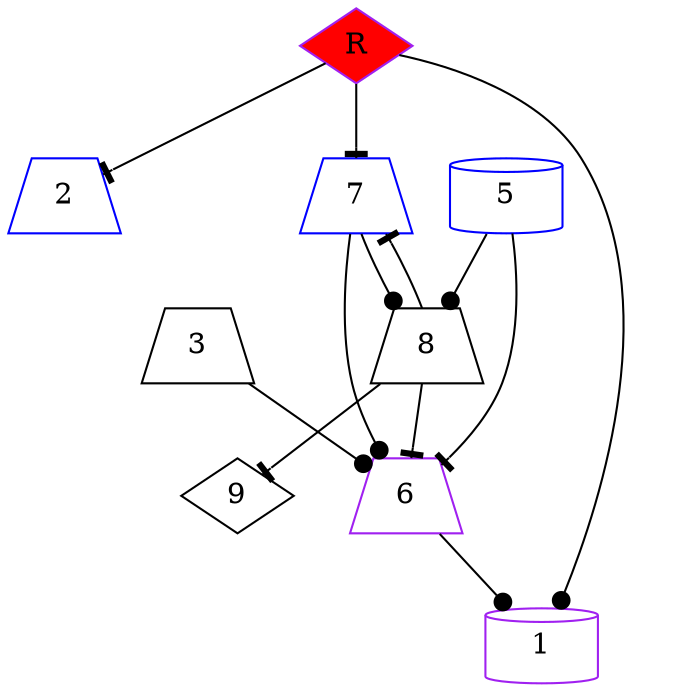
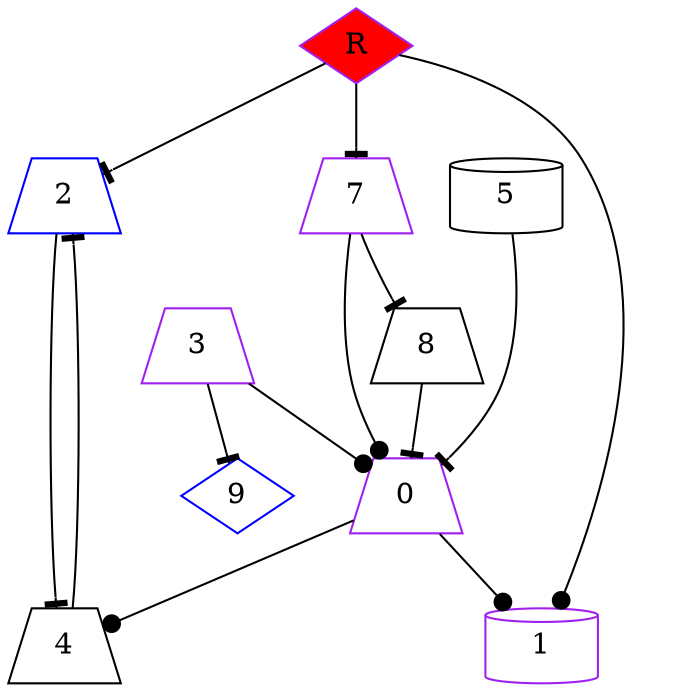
node "7": color blue -> purple
node "5": color blue -> black
edge "5" -> "8": removed
edge "7" -> "8": arrowhead dot -> tee
edge "8" -> "7": removed
node "3": color black -> purple
edge "8" -> "9": now "3" -> "9"
node "9": color black -> blue
node "6": label "6" -> "0"
node "4": added
